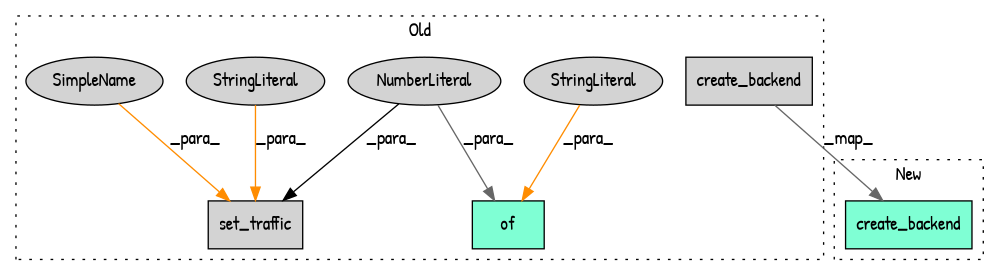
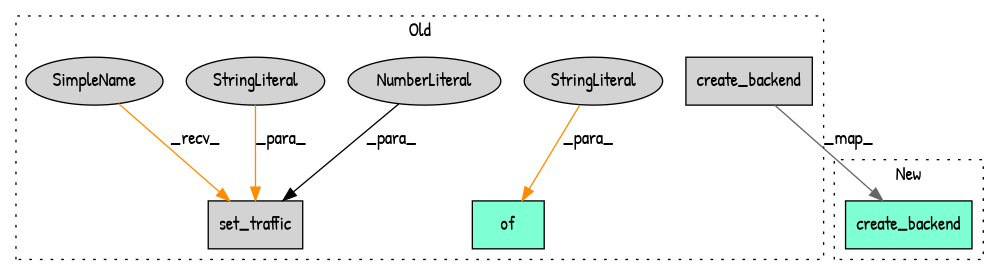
edge "SimpleName" -> "set_traffic": label "_para_" -> "_recv_"
edge "NumberLiteral" -> "of": removed, label "_para_"
